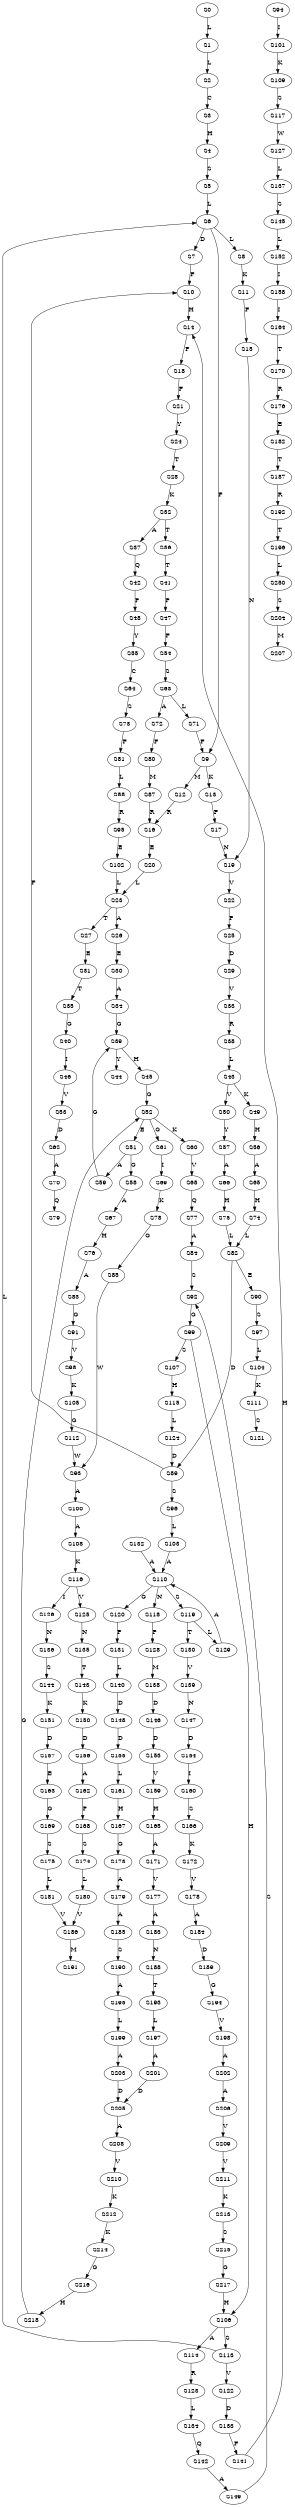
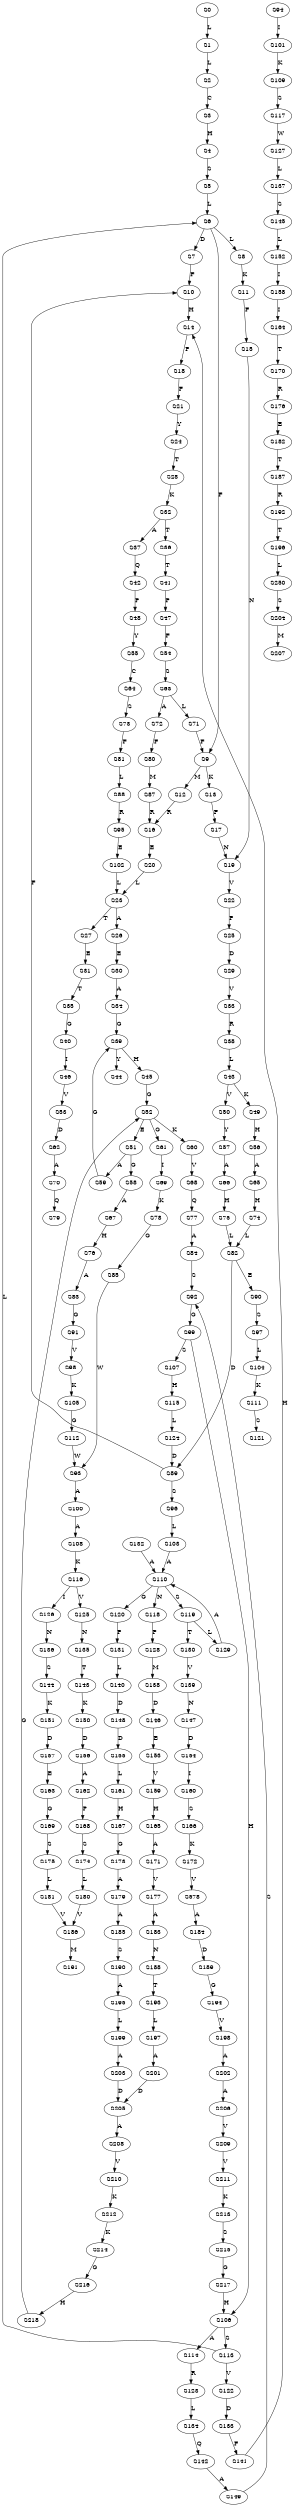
edge "S146" -> "S153": label "D" -> "E"
node "S178": label "S178" -> "S578"
